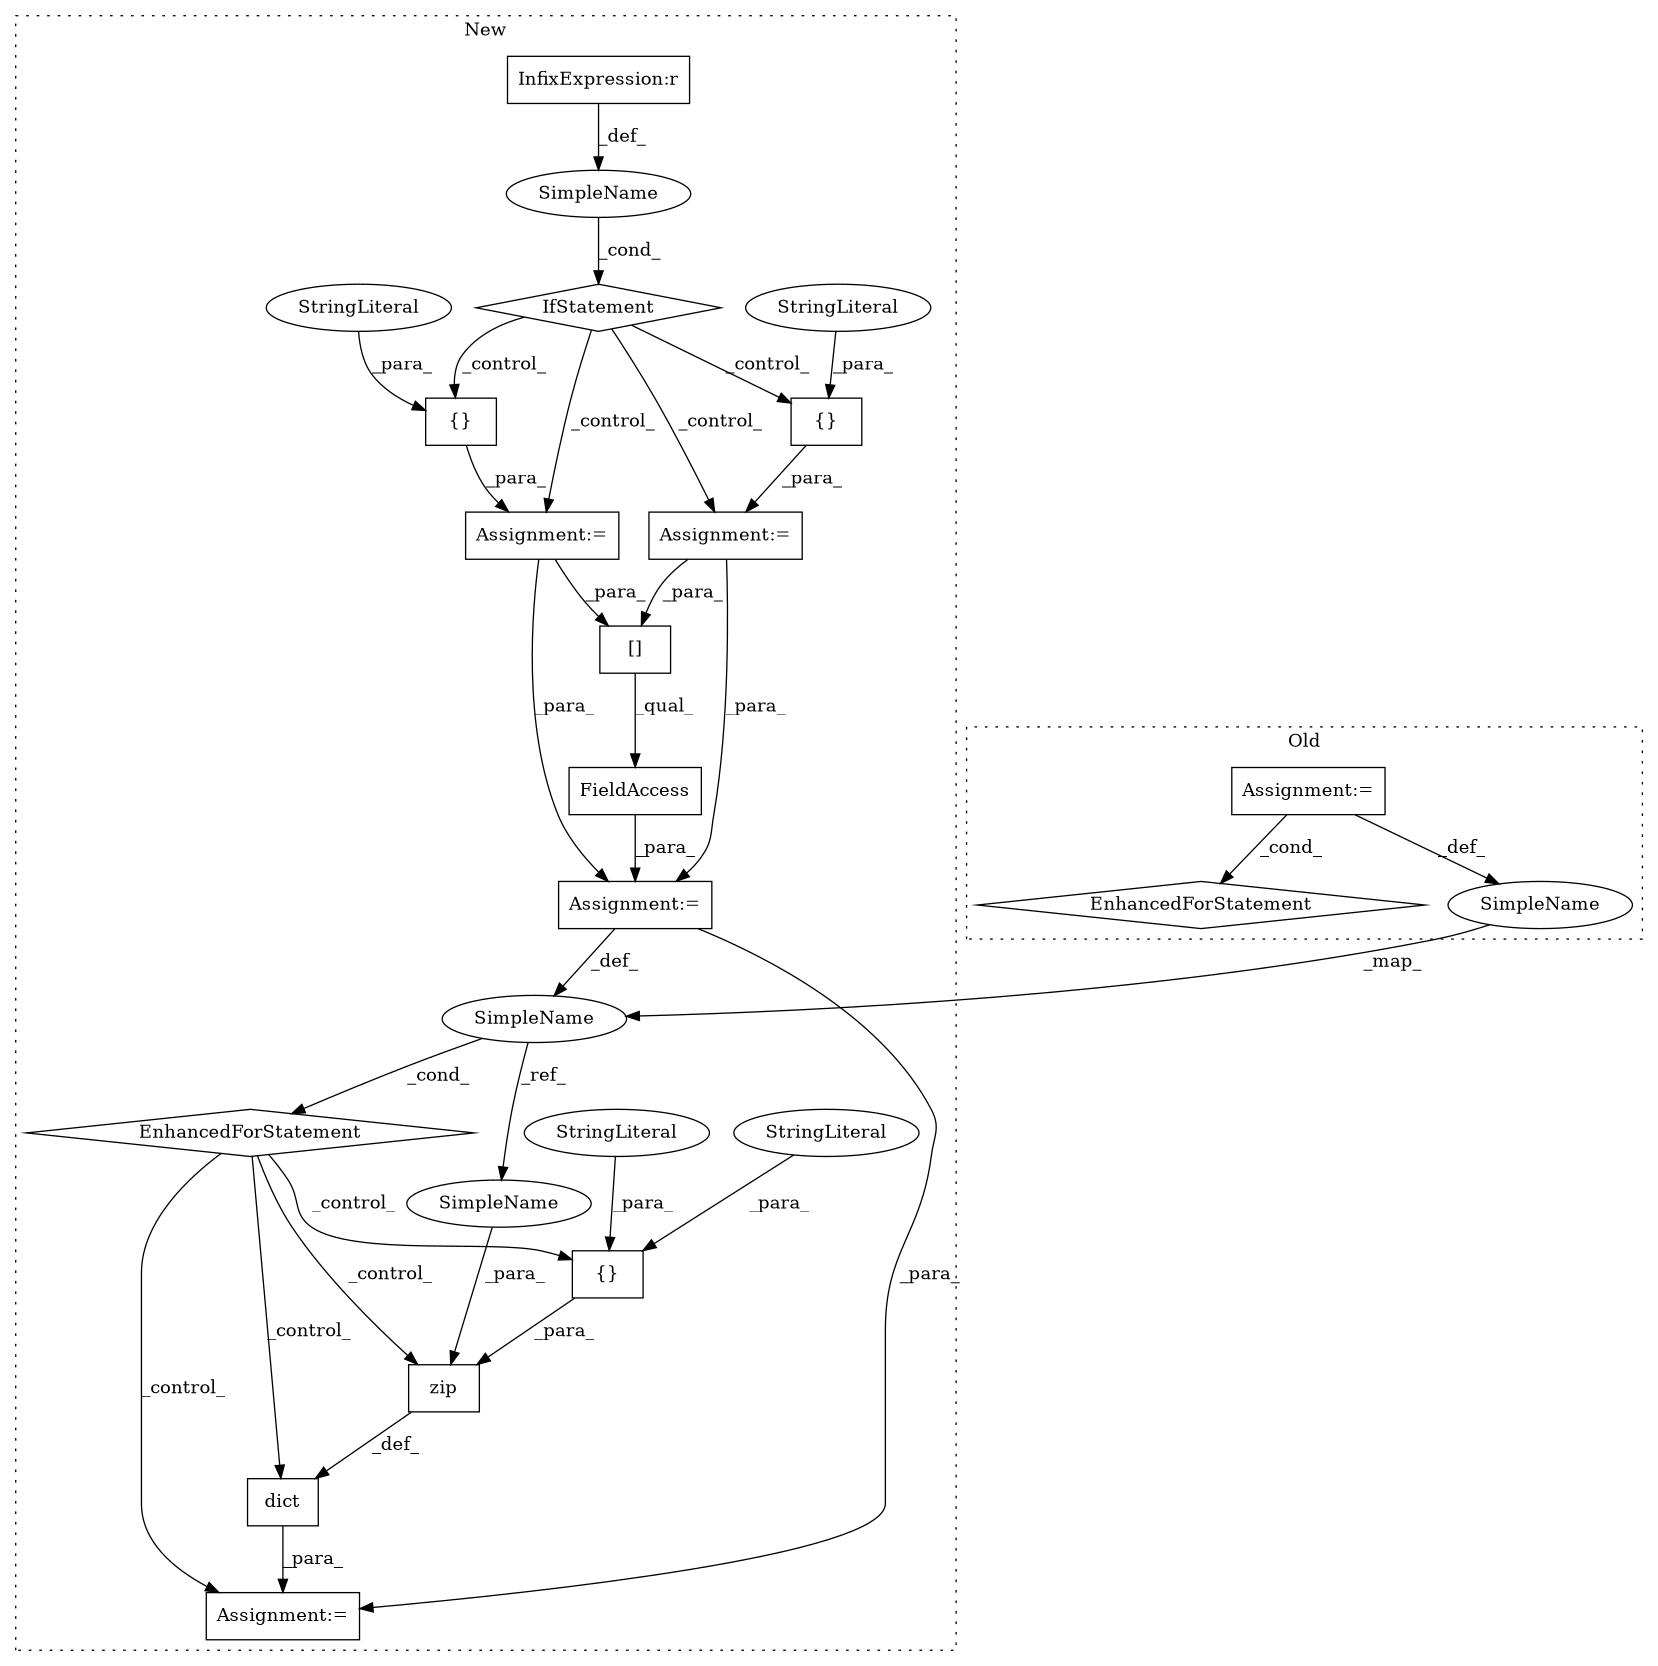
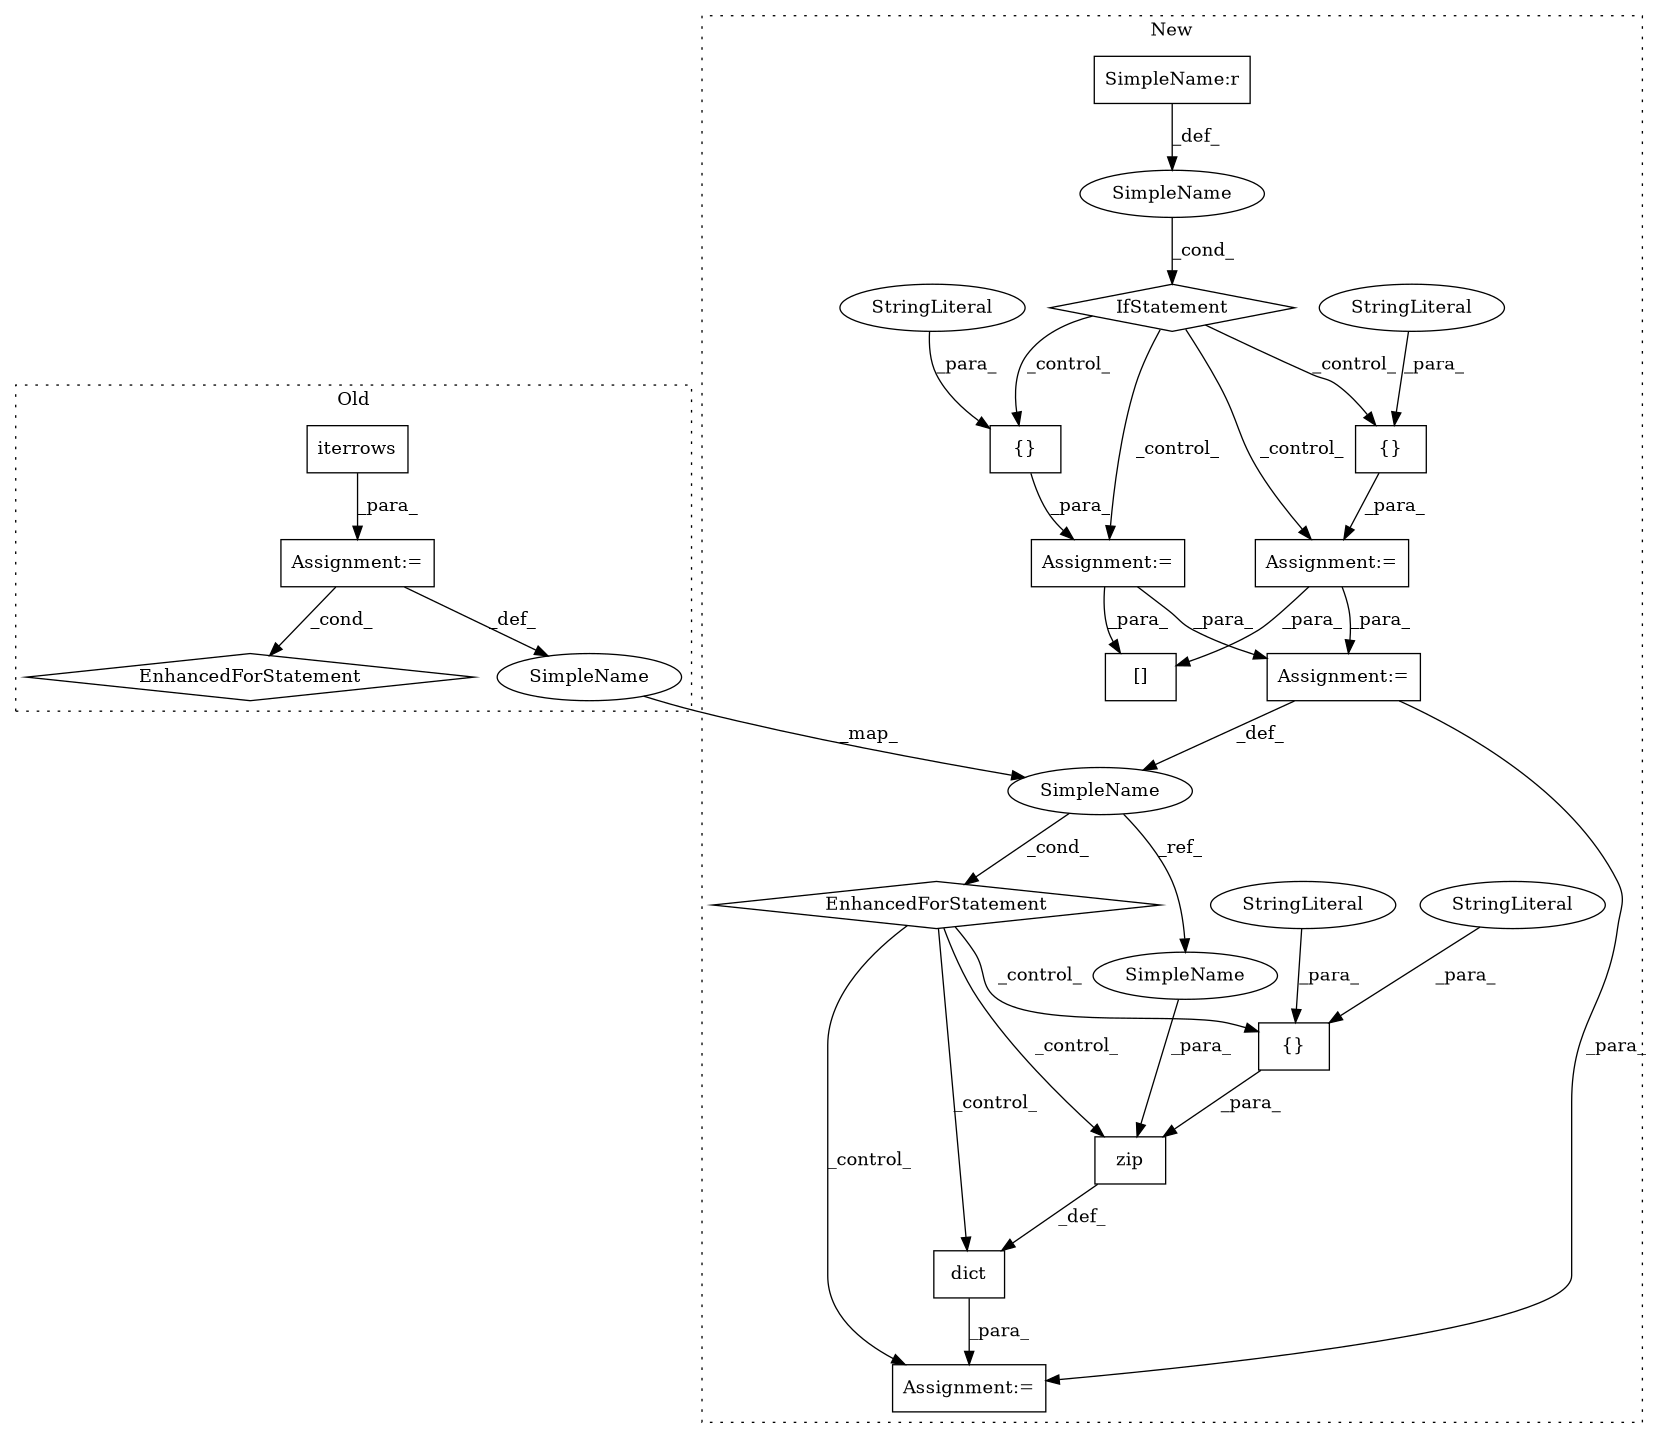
node "InfixExpression:r": label "InfixExpression:r" -> "SimpleName:r"
node "iterrows": added
node "FieldAccess": removed
